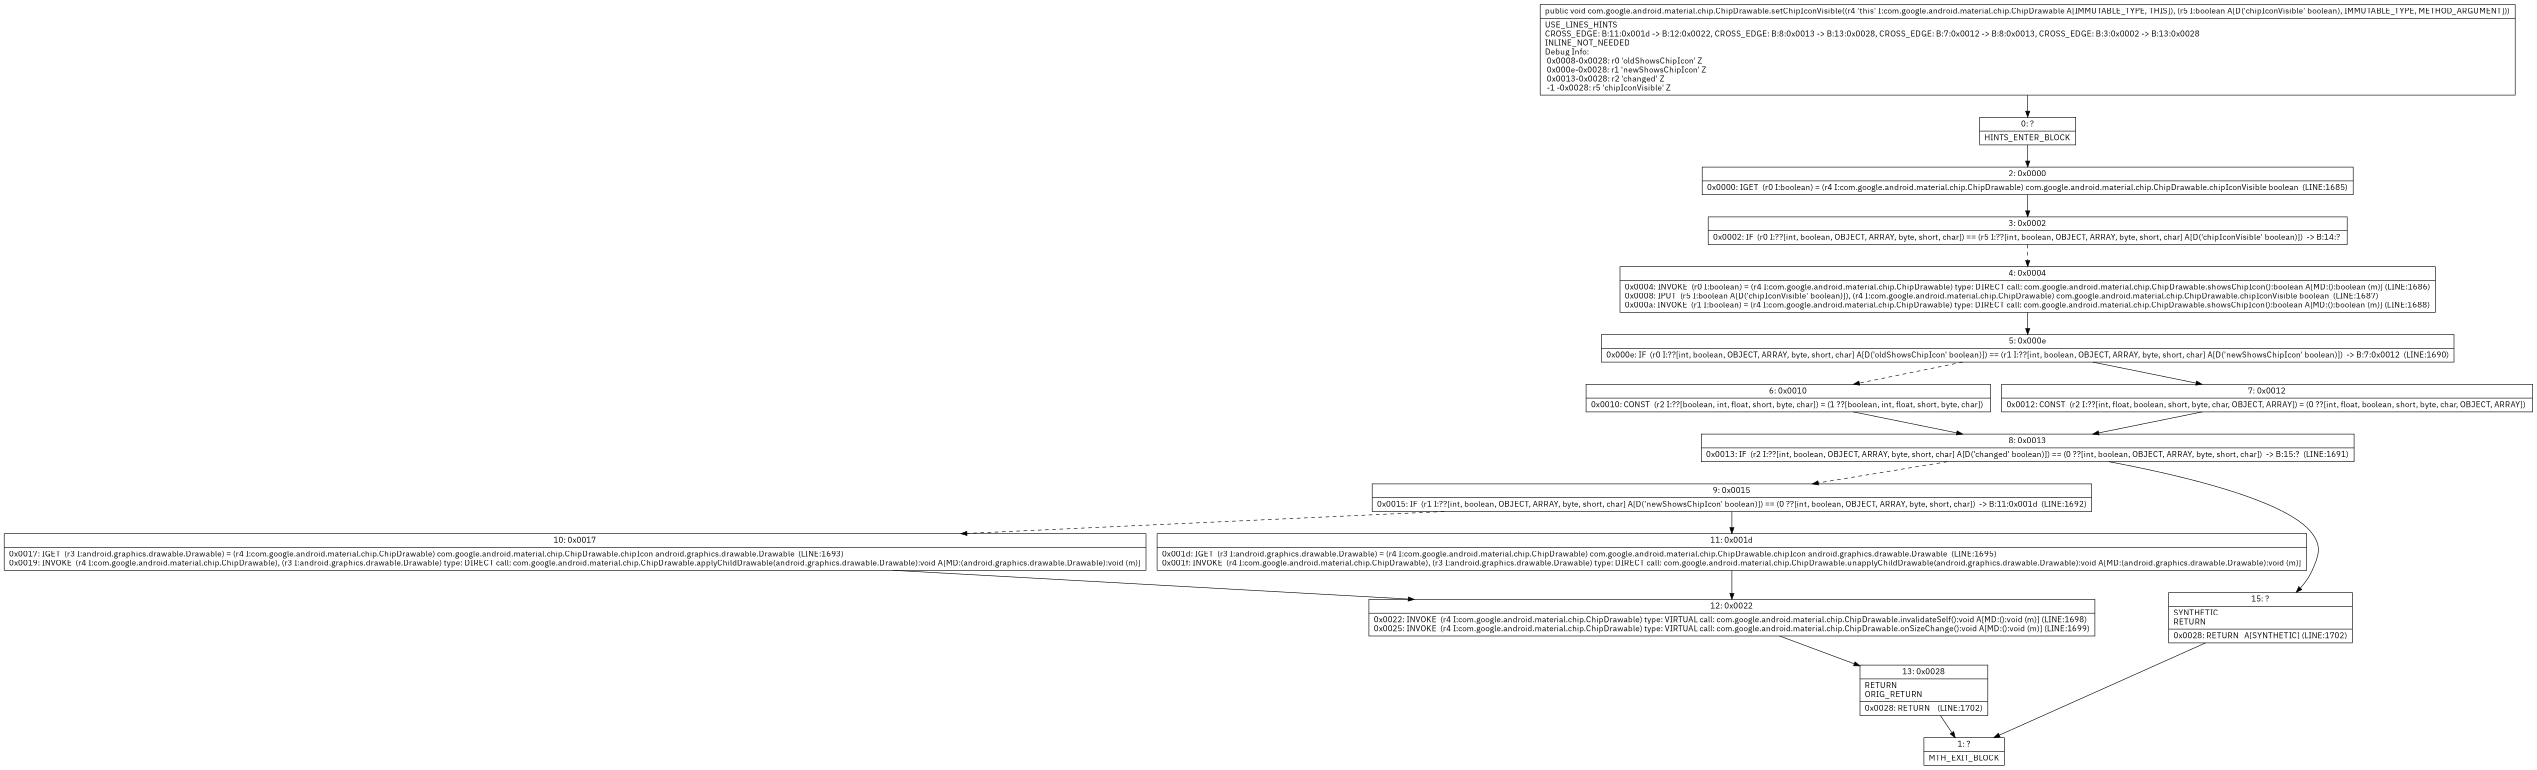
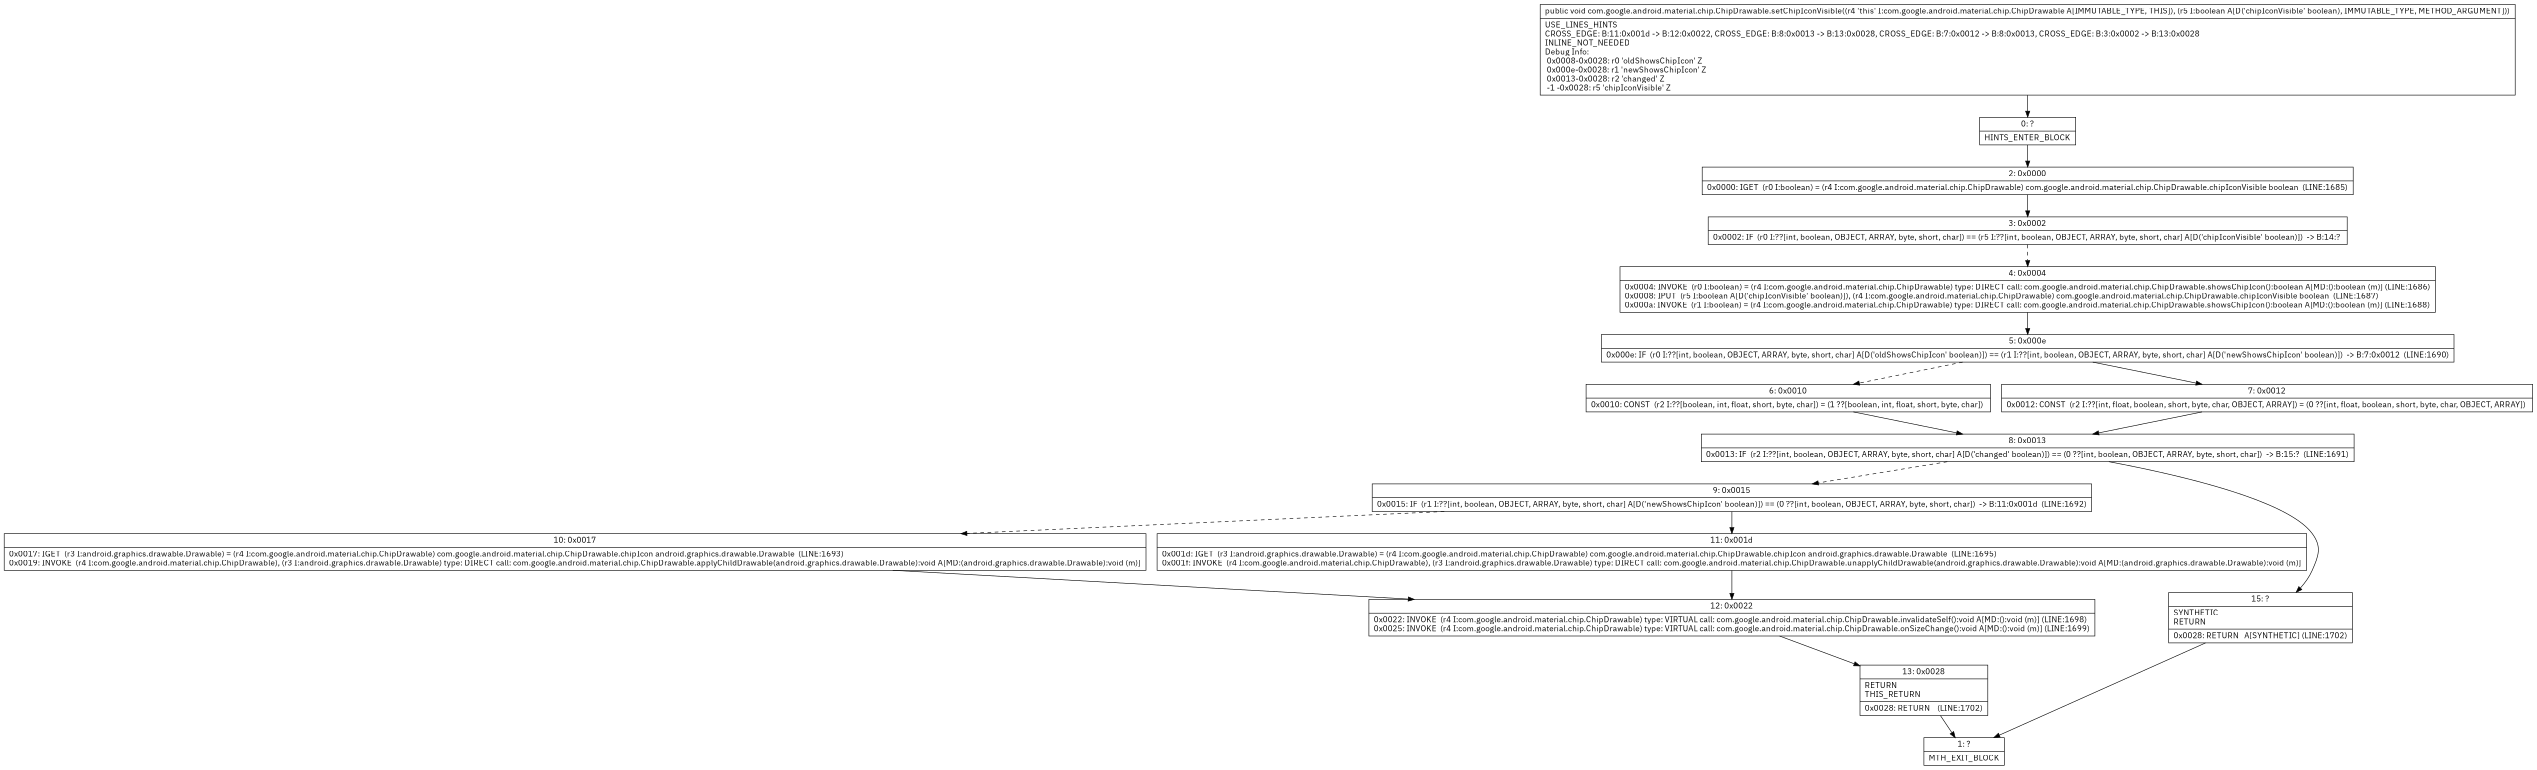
node "13: 0x0028": text "ORIG_RETURN" -> "THIS_RETURN"
